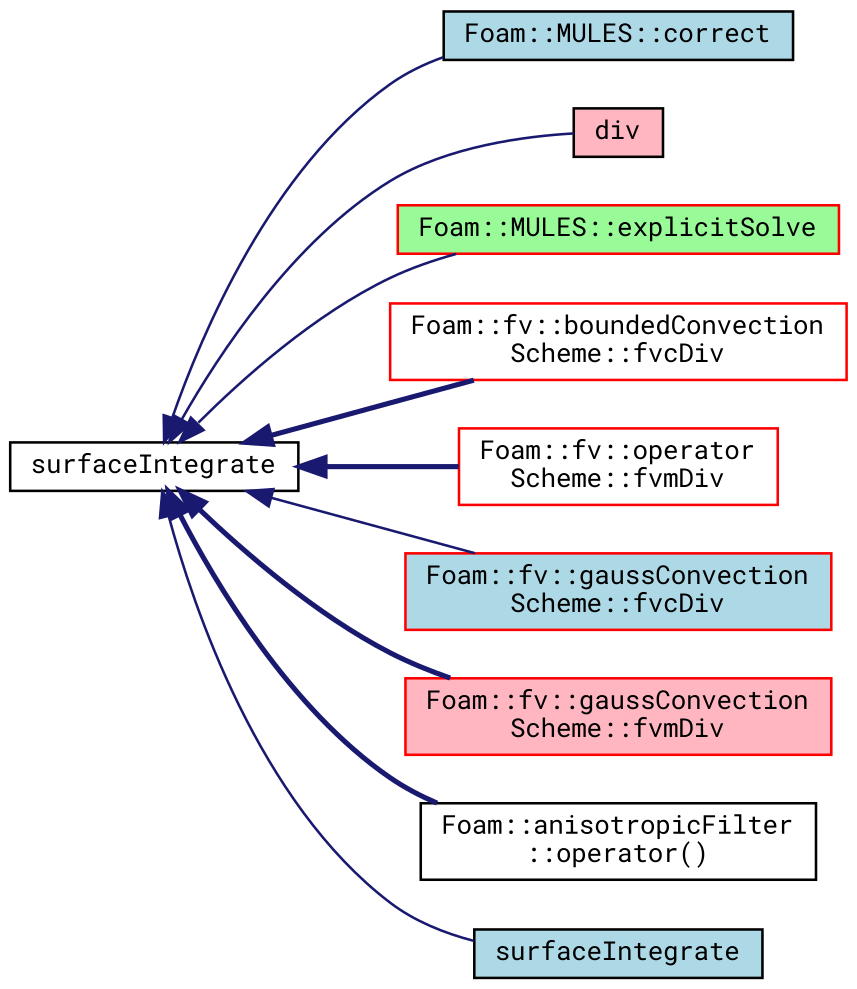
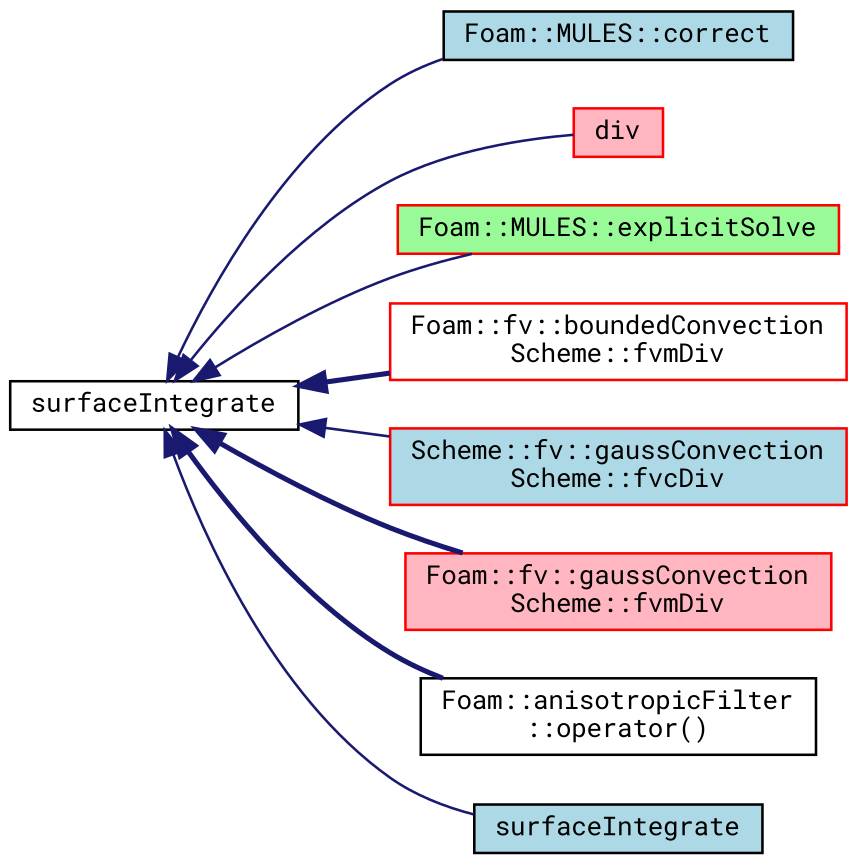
node "div": color black -> red
node "Foam::fv::boundedConvection Scheme::fvcDiv": removed
node "Foam::fv::operator Scheme::fvmDiv": label "Foam::fv::operator Scheme::fvmDiv" -> "Foam::fv::boundedConvection Scheme::fvmDiv"
node "Foam::fv::gaussConvection Scheme::fvcDiv": label "Foam::fv::gaussConvection Scheme::fvcDiv" -> "Scheme::fv::gaussConvection Scheme::fvcDiv"
